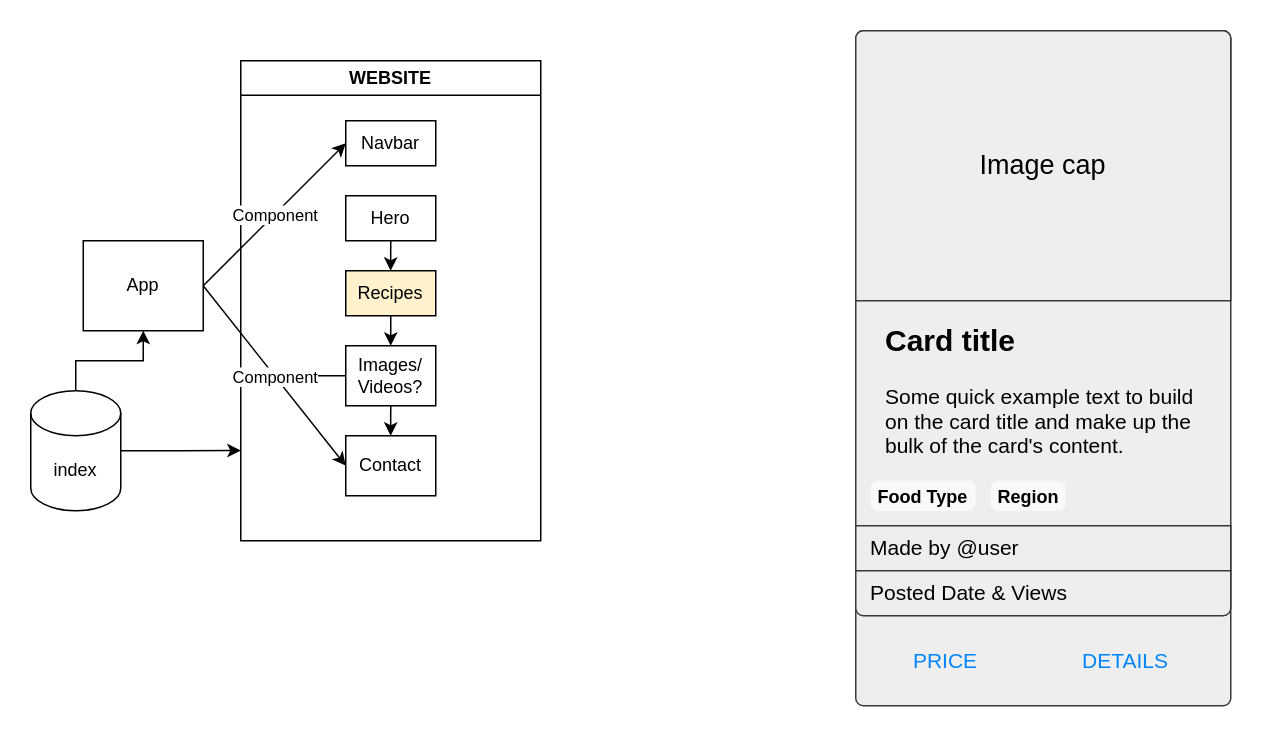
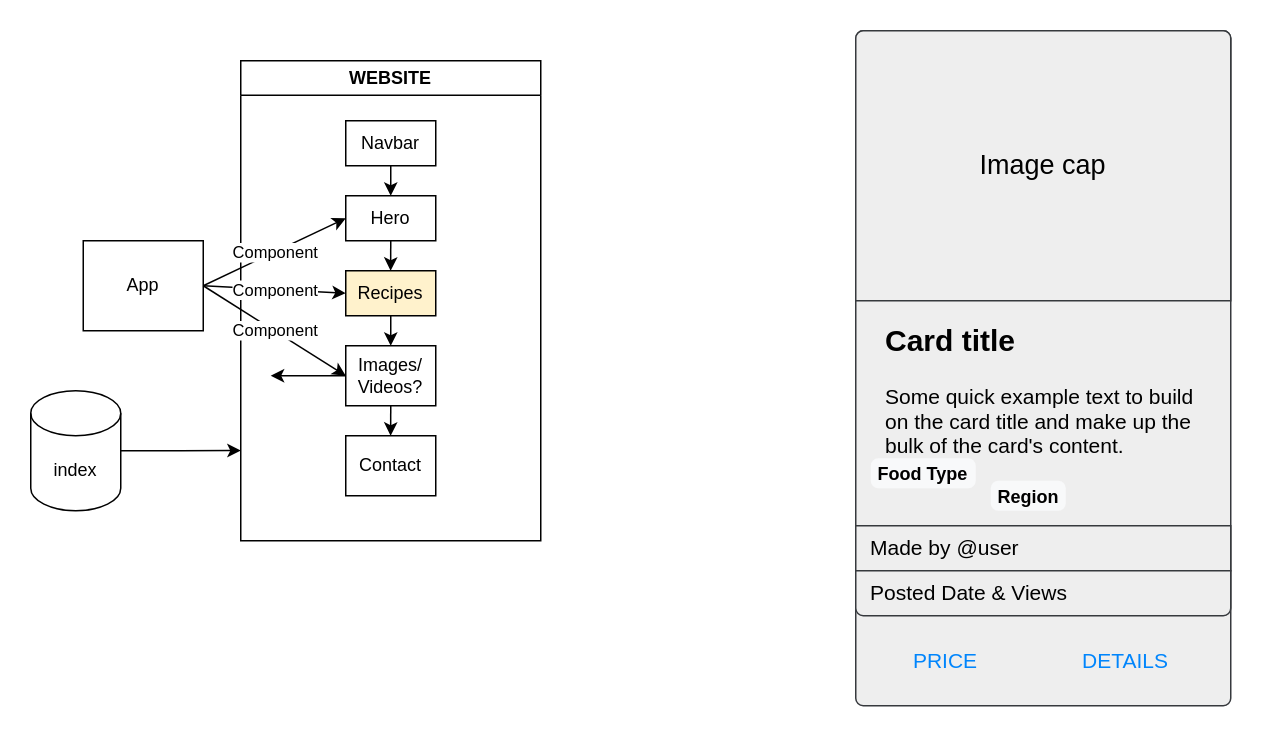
edge "Navbar" -> "Hero": added
edge "App" -> "Navbar": removed, label "Component"
edge "App" -> "Hero": added, label "Component"
edge "App" -> "Recipes": added, label "Component"
edge "App" -> "Images/ Videos?": added, label "Component"
edge "index" -> "App": removed
edge "App" -> "Contact": removed, label "Component"
node "Food Type": moved (923, 496) -> (923, 473)
